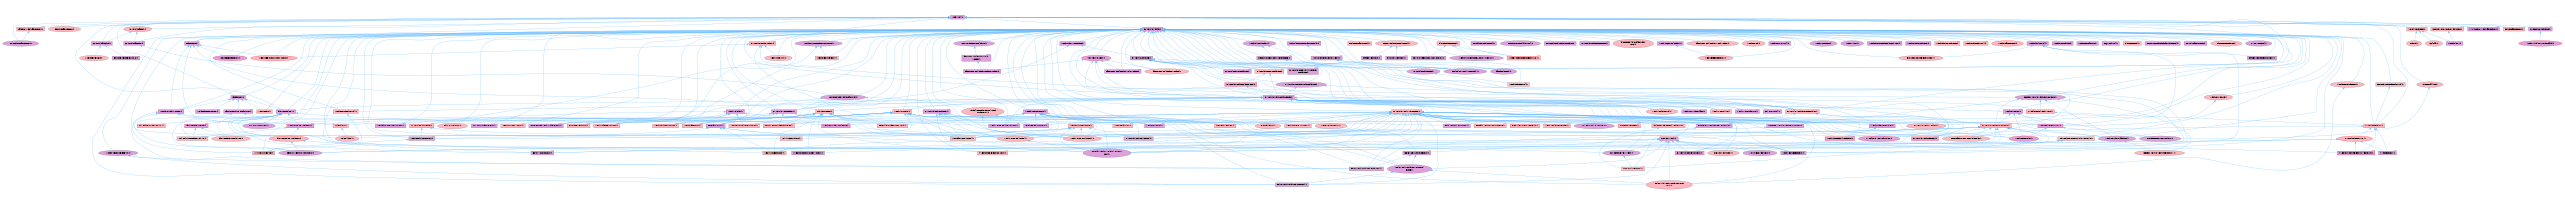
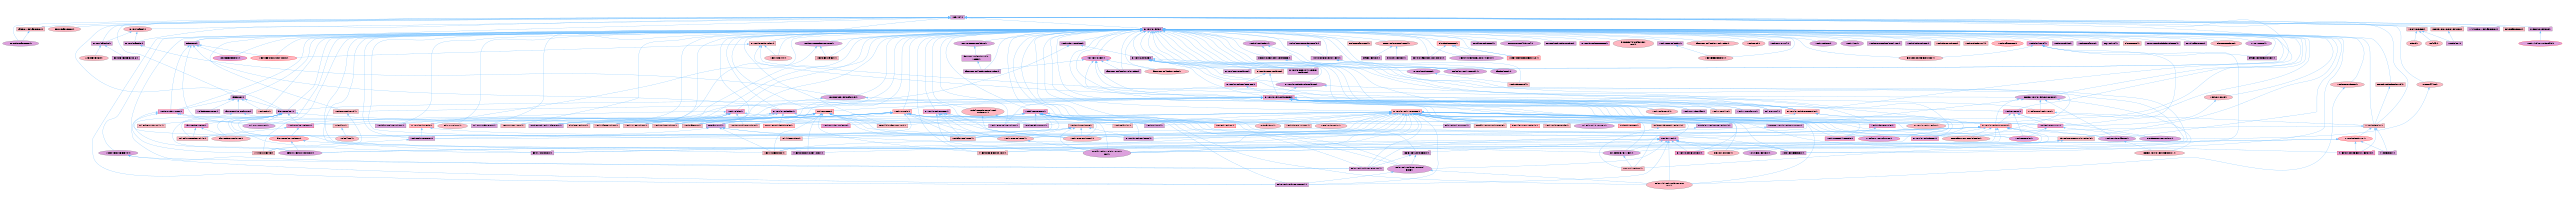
node "MeshMoveBrushOps.h": added
